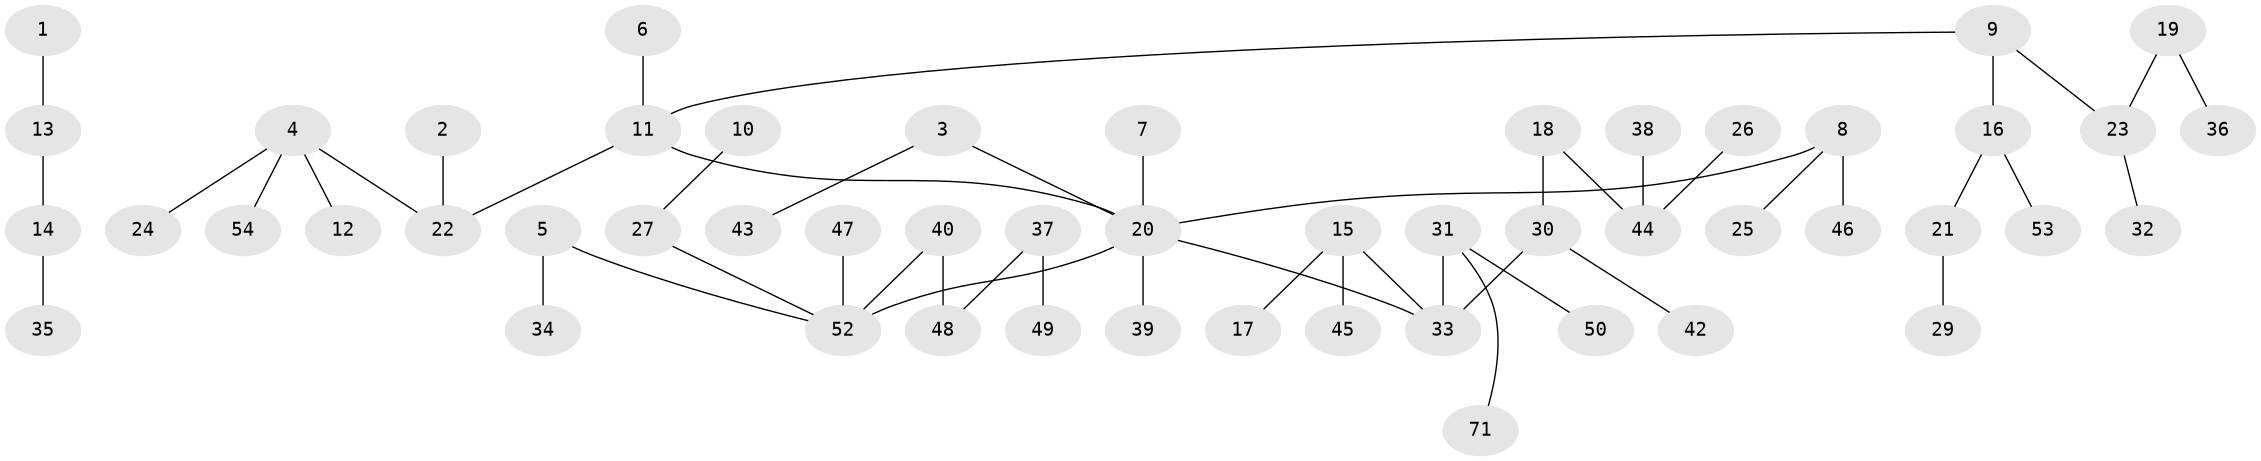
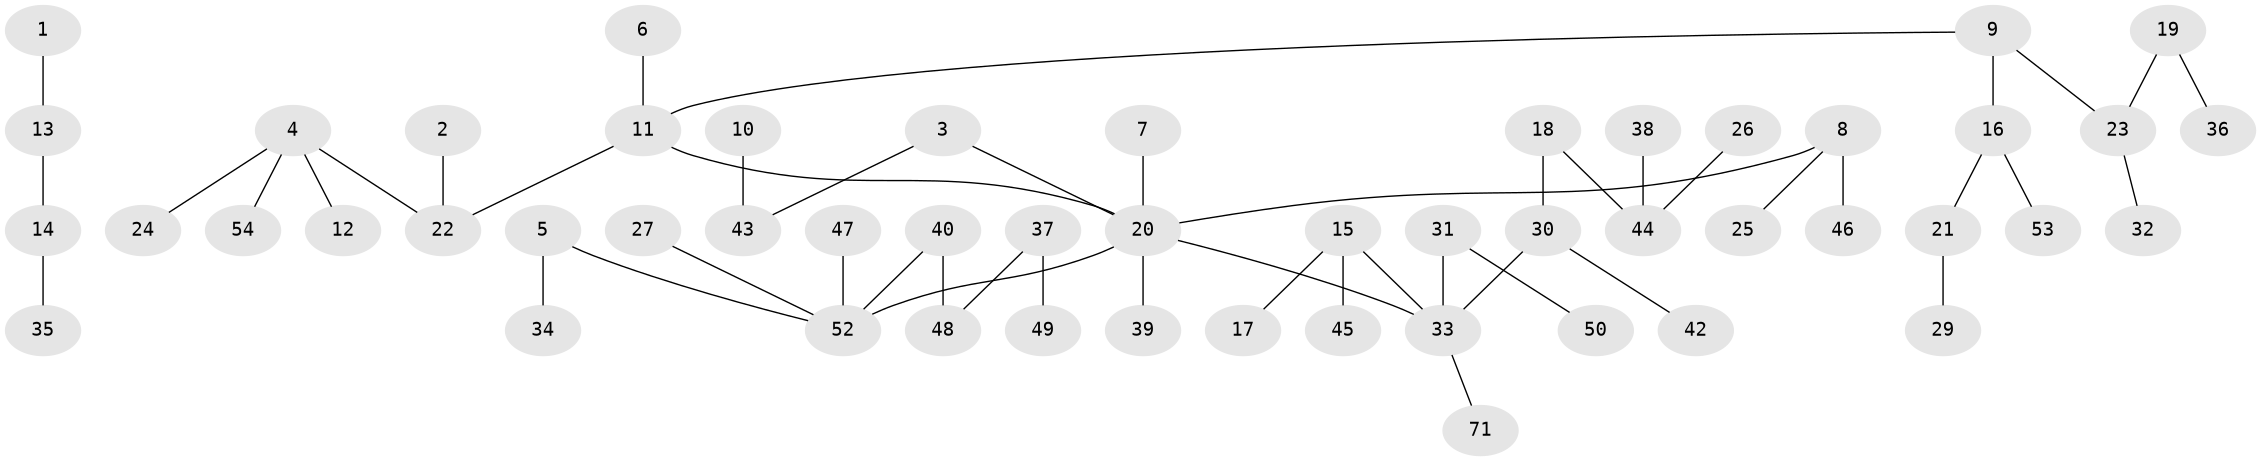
edge "10" -- "27": now "10" -- "43"
edge "31" -- "71": now "33" -- "71"
